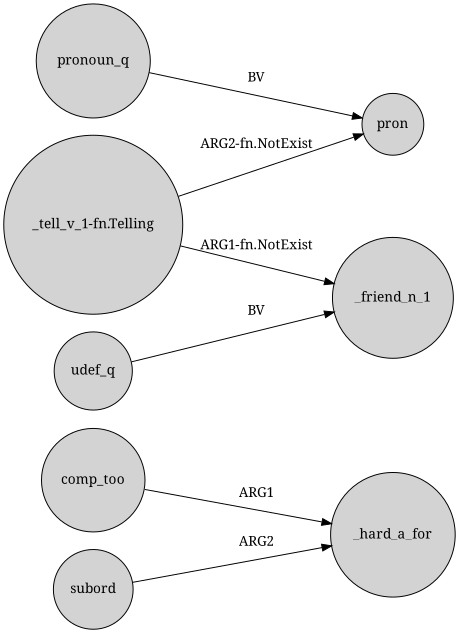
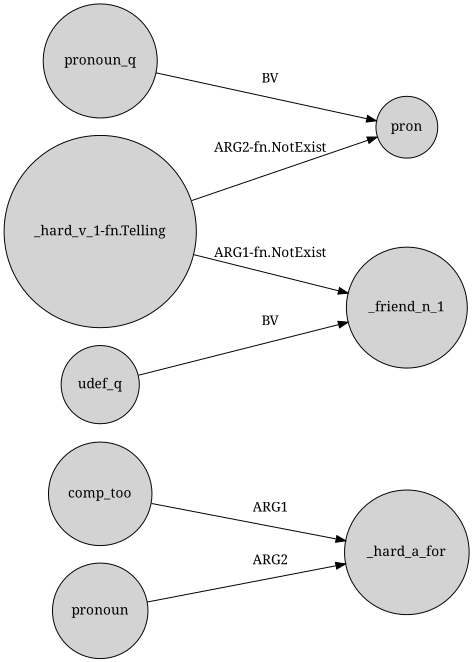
node "_tell_v_1-fn.Telling": label "_tell_v_1-fn.Telling" -> "_hard_v_1-fn.Telling"
node "subord": label "subord" -> "pronoun"
